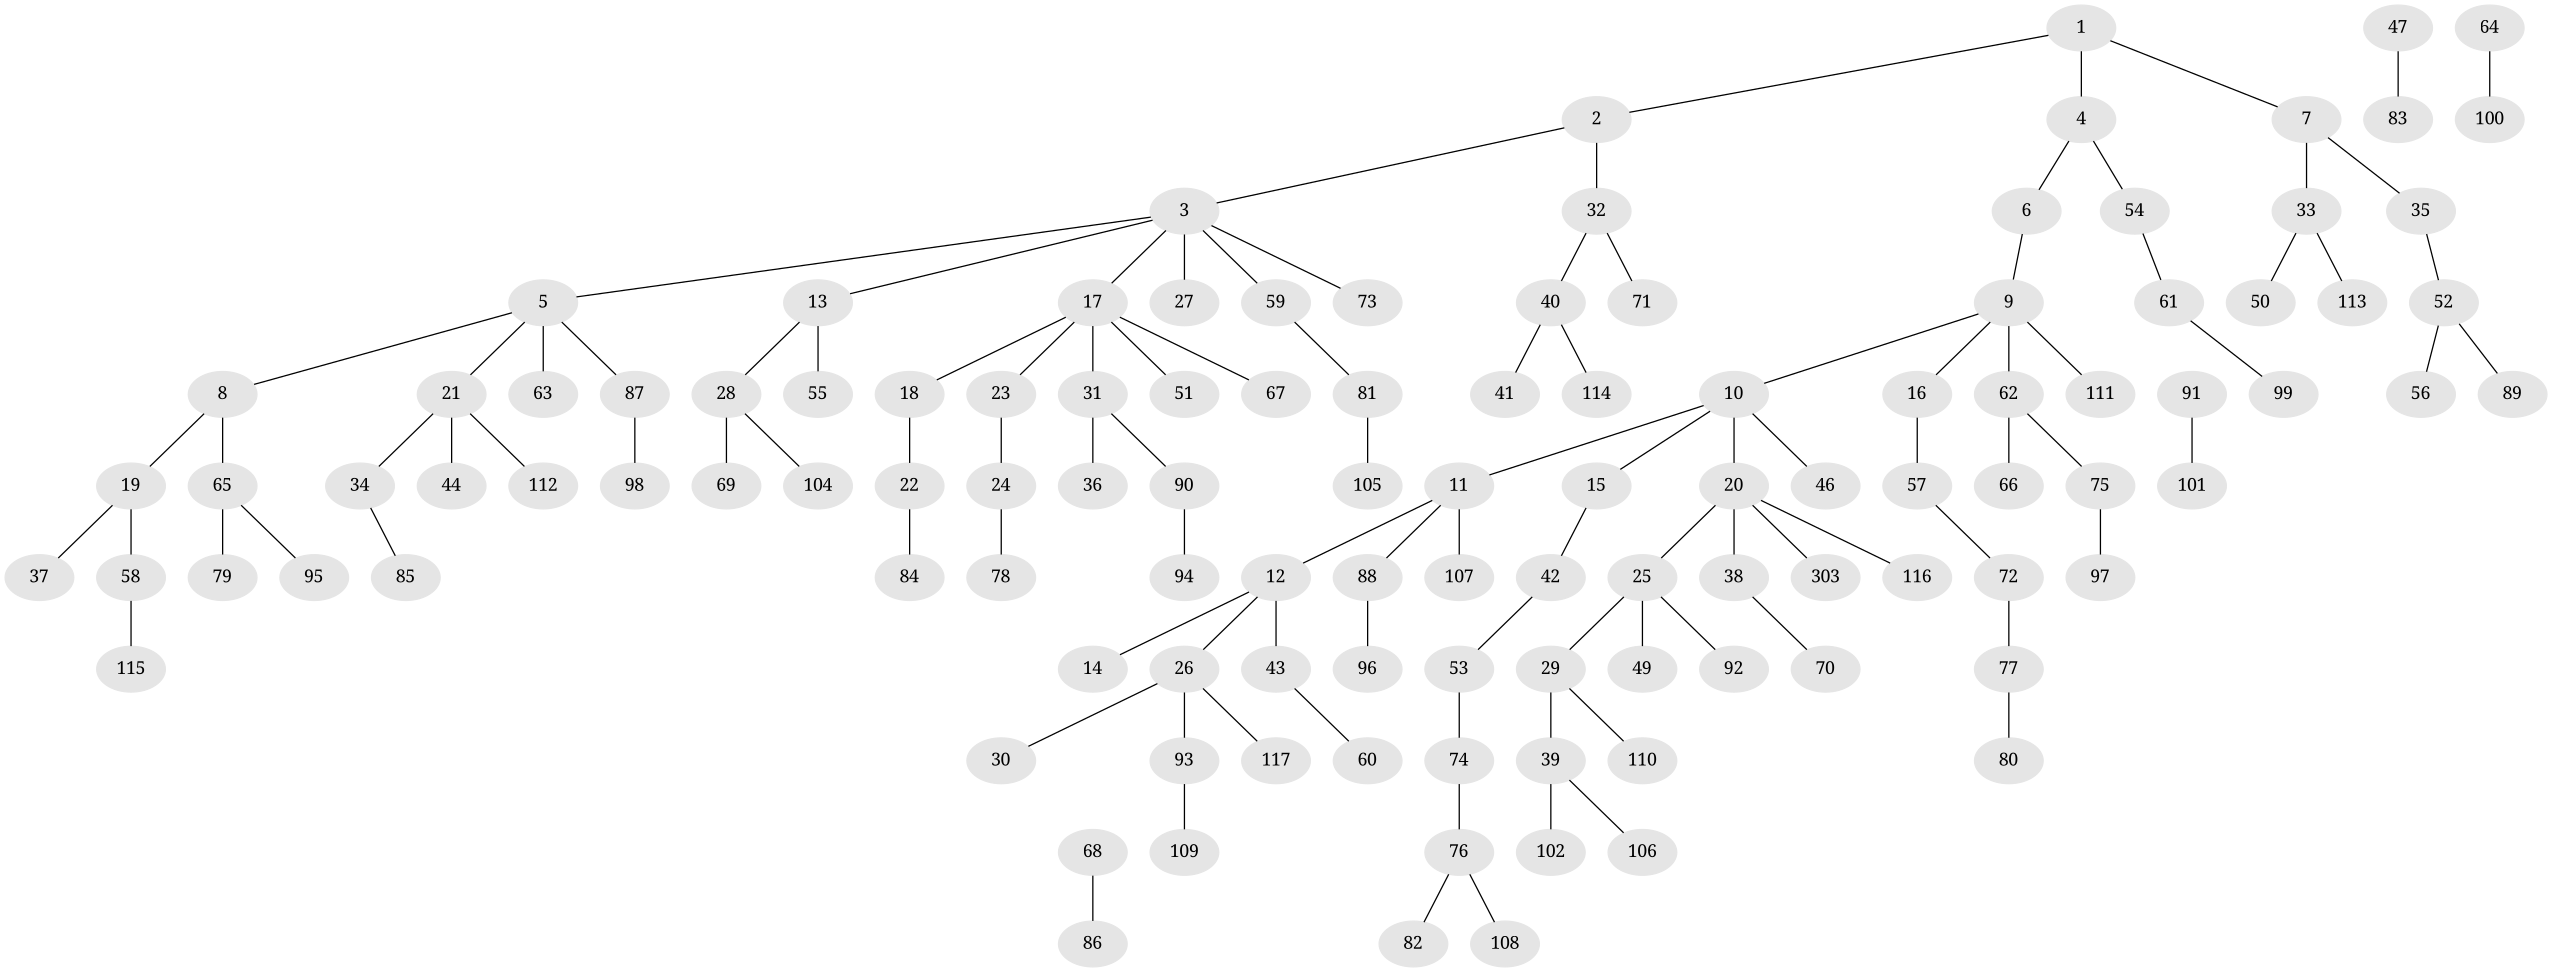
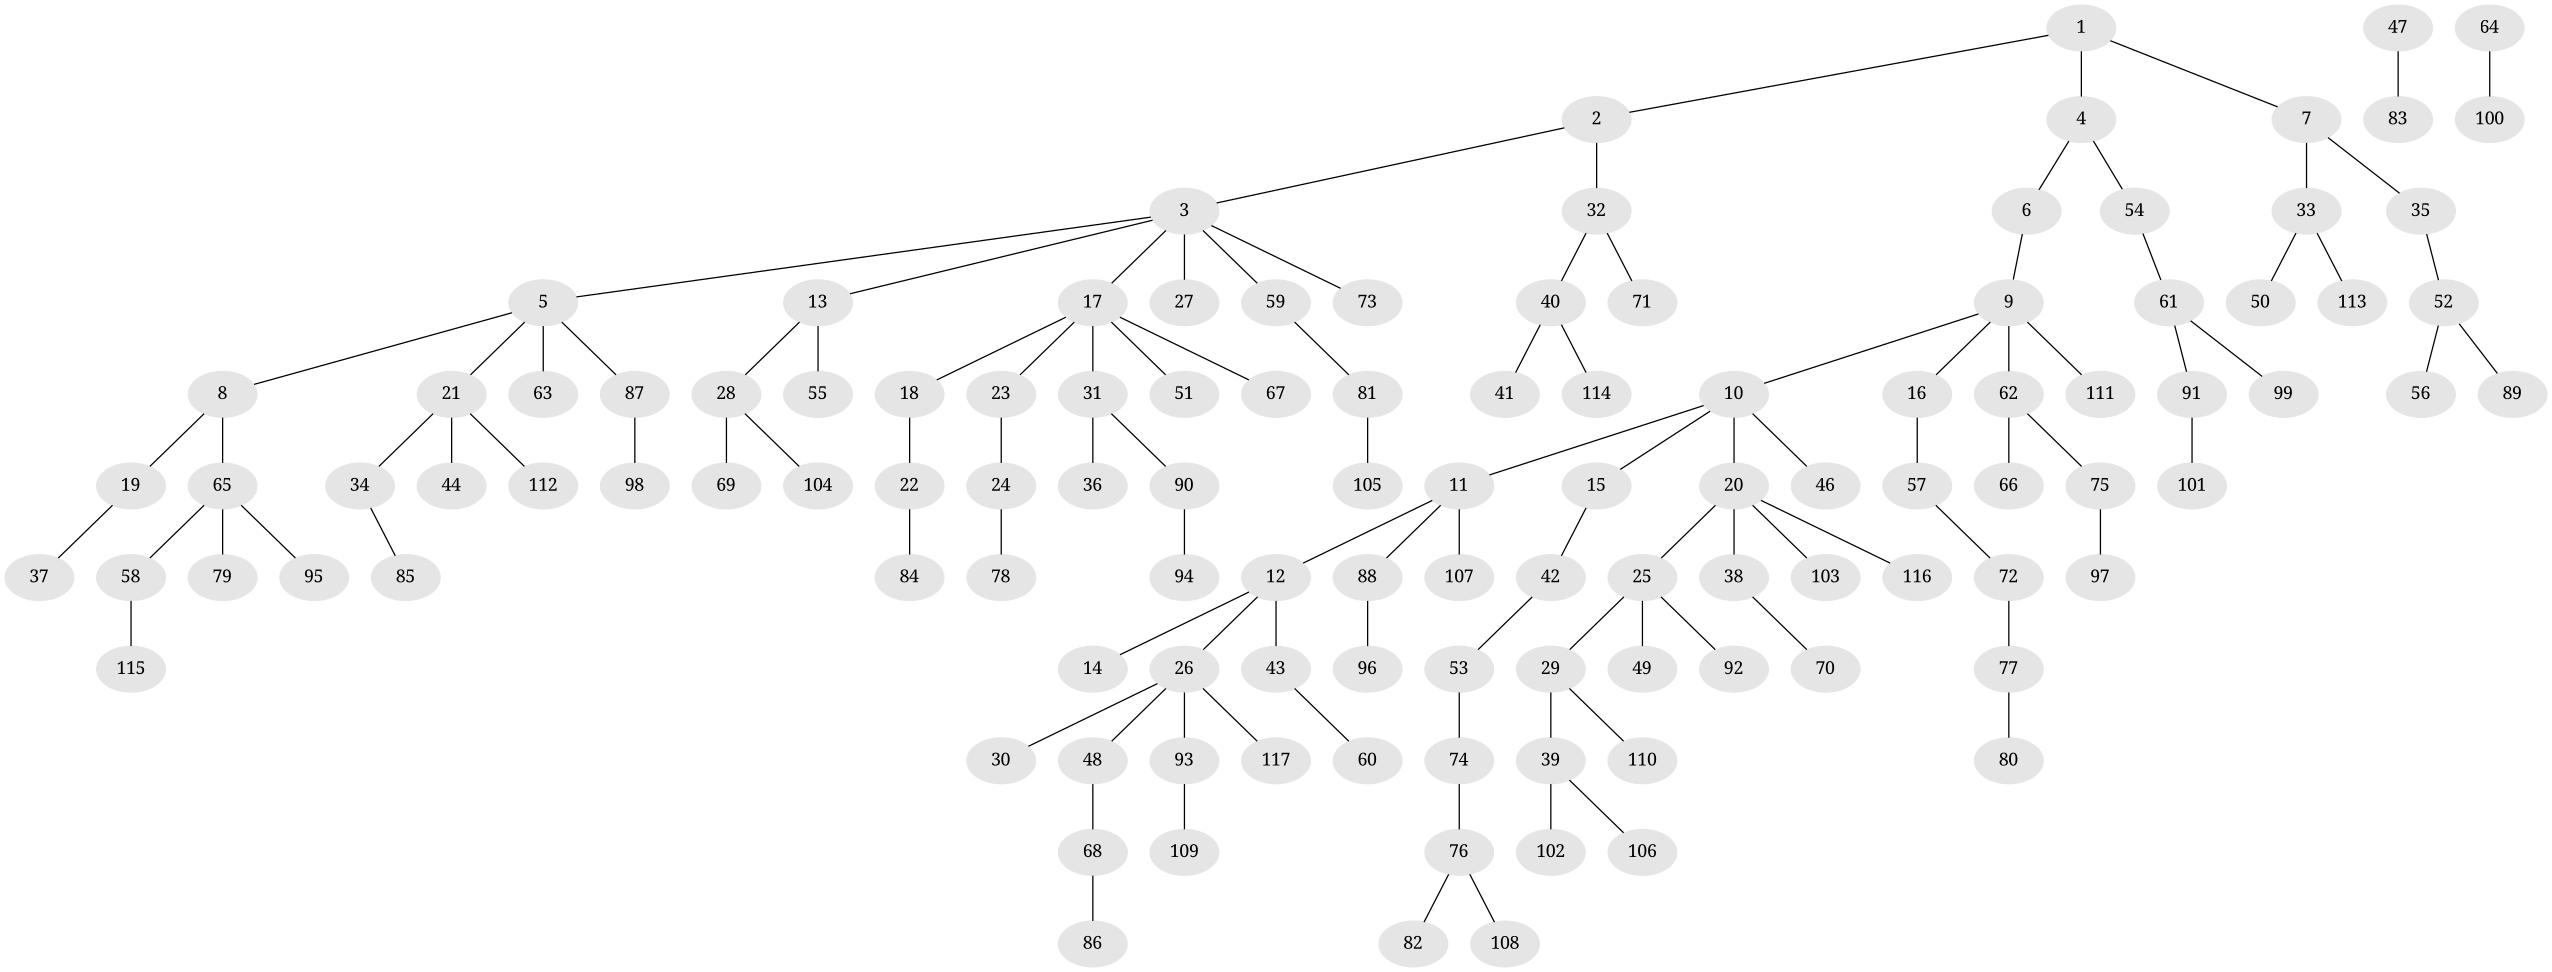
edge "61" -- "91": added
edge "19" -- "58": now "65" -- "58"
node "303": label "303" -> "103"
node "48": added
